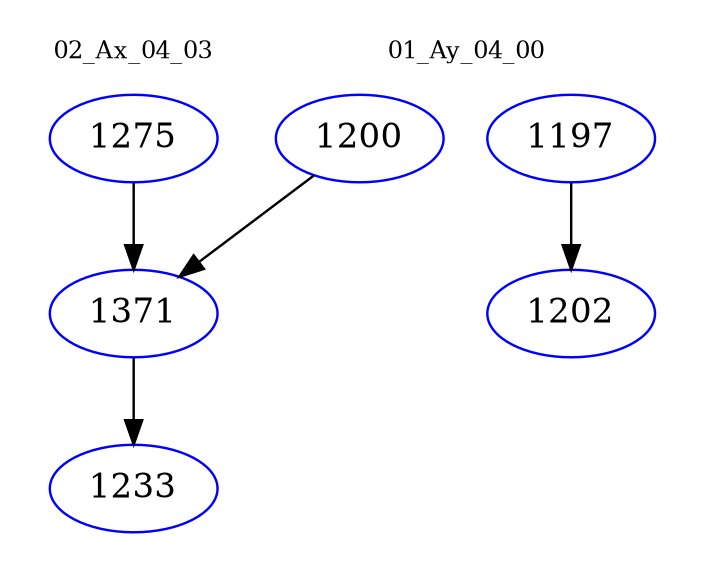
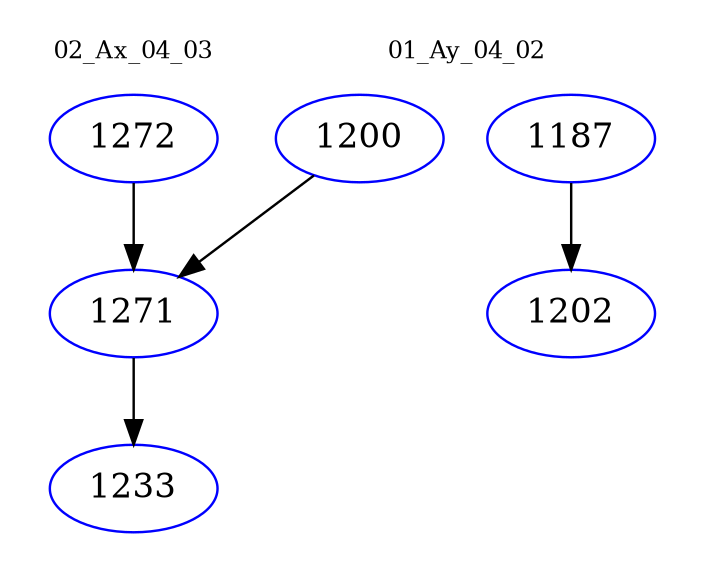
cluster "01_Ay_04_00": label "01_Ay_04_00" -> "01_Ay_04_02"
node "1275": label "1275" -> "1272"
node "1197": label "1197" -> "1187"
node "1371": label "1371" -> "1271"
